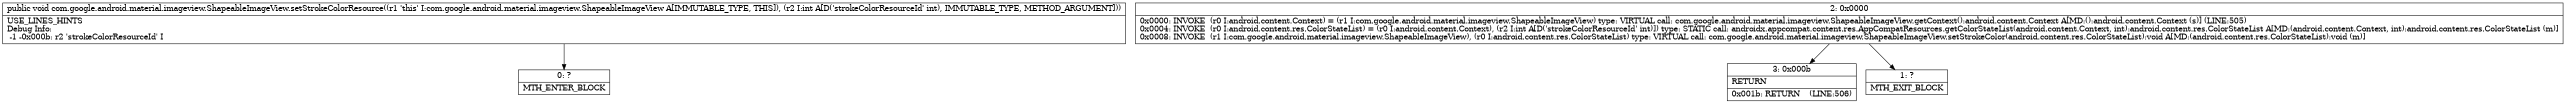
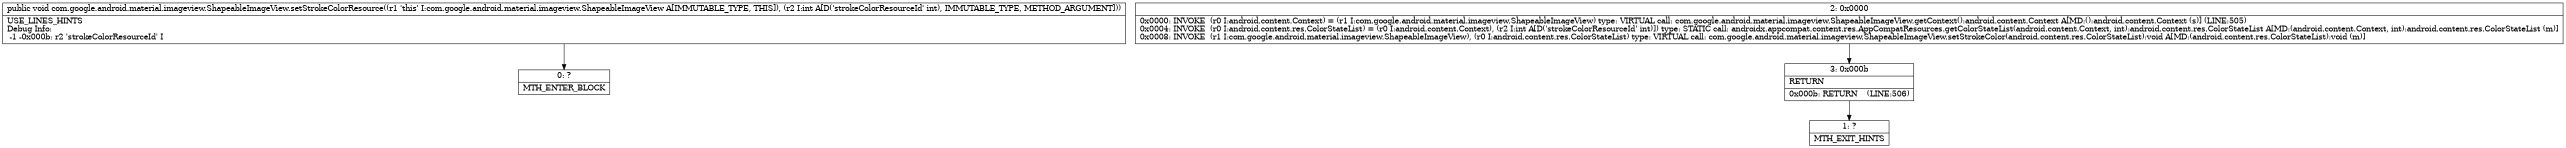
edge "2: 0x0000" -> "1: ?": now "3: 0x000b" -> "1: ?"
node "1: ?": text "MTH_EXIT_BLOCK" -> "MTH_EXIT_HINTS"
node "3: 0x000b": text "0x001b: RETURN    (LINE:506)" -> "0x000b: RETURN    (LINE:506)"
